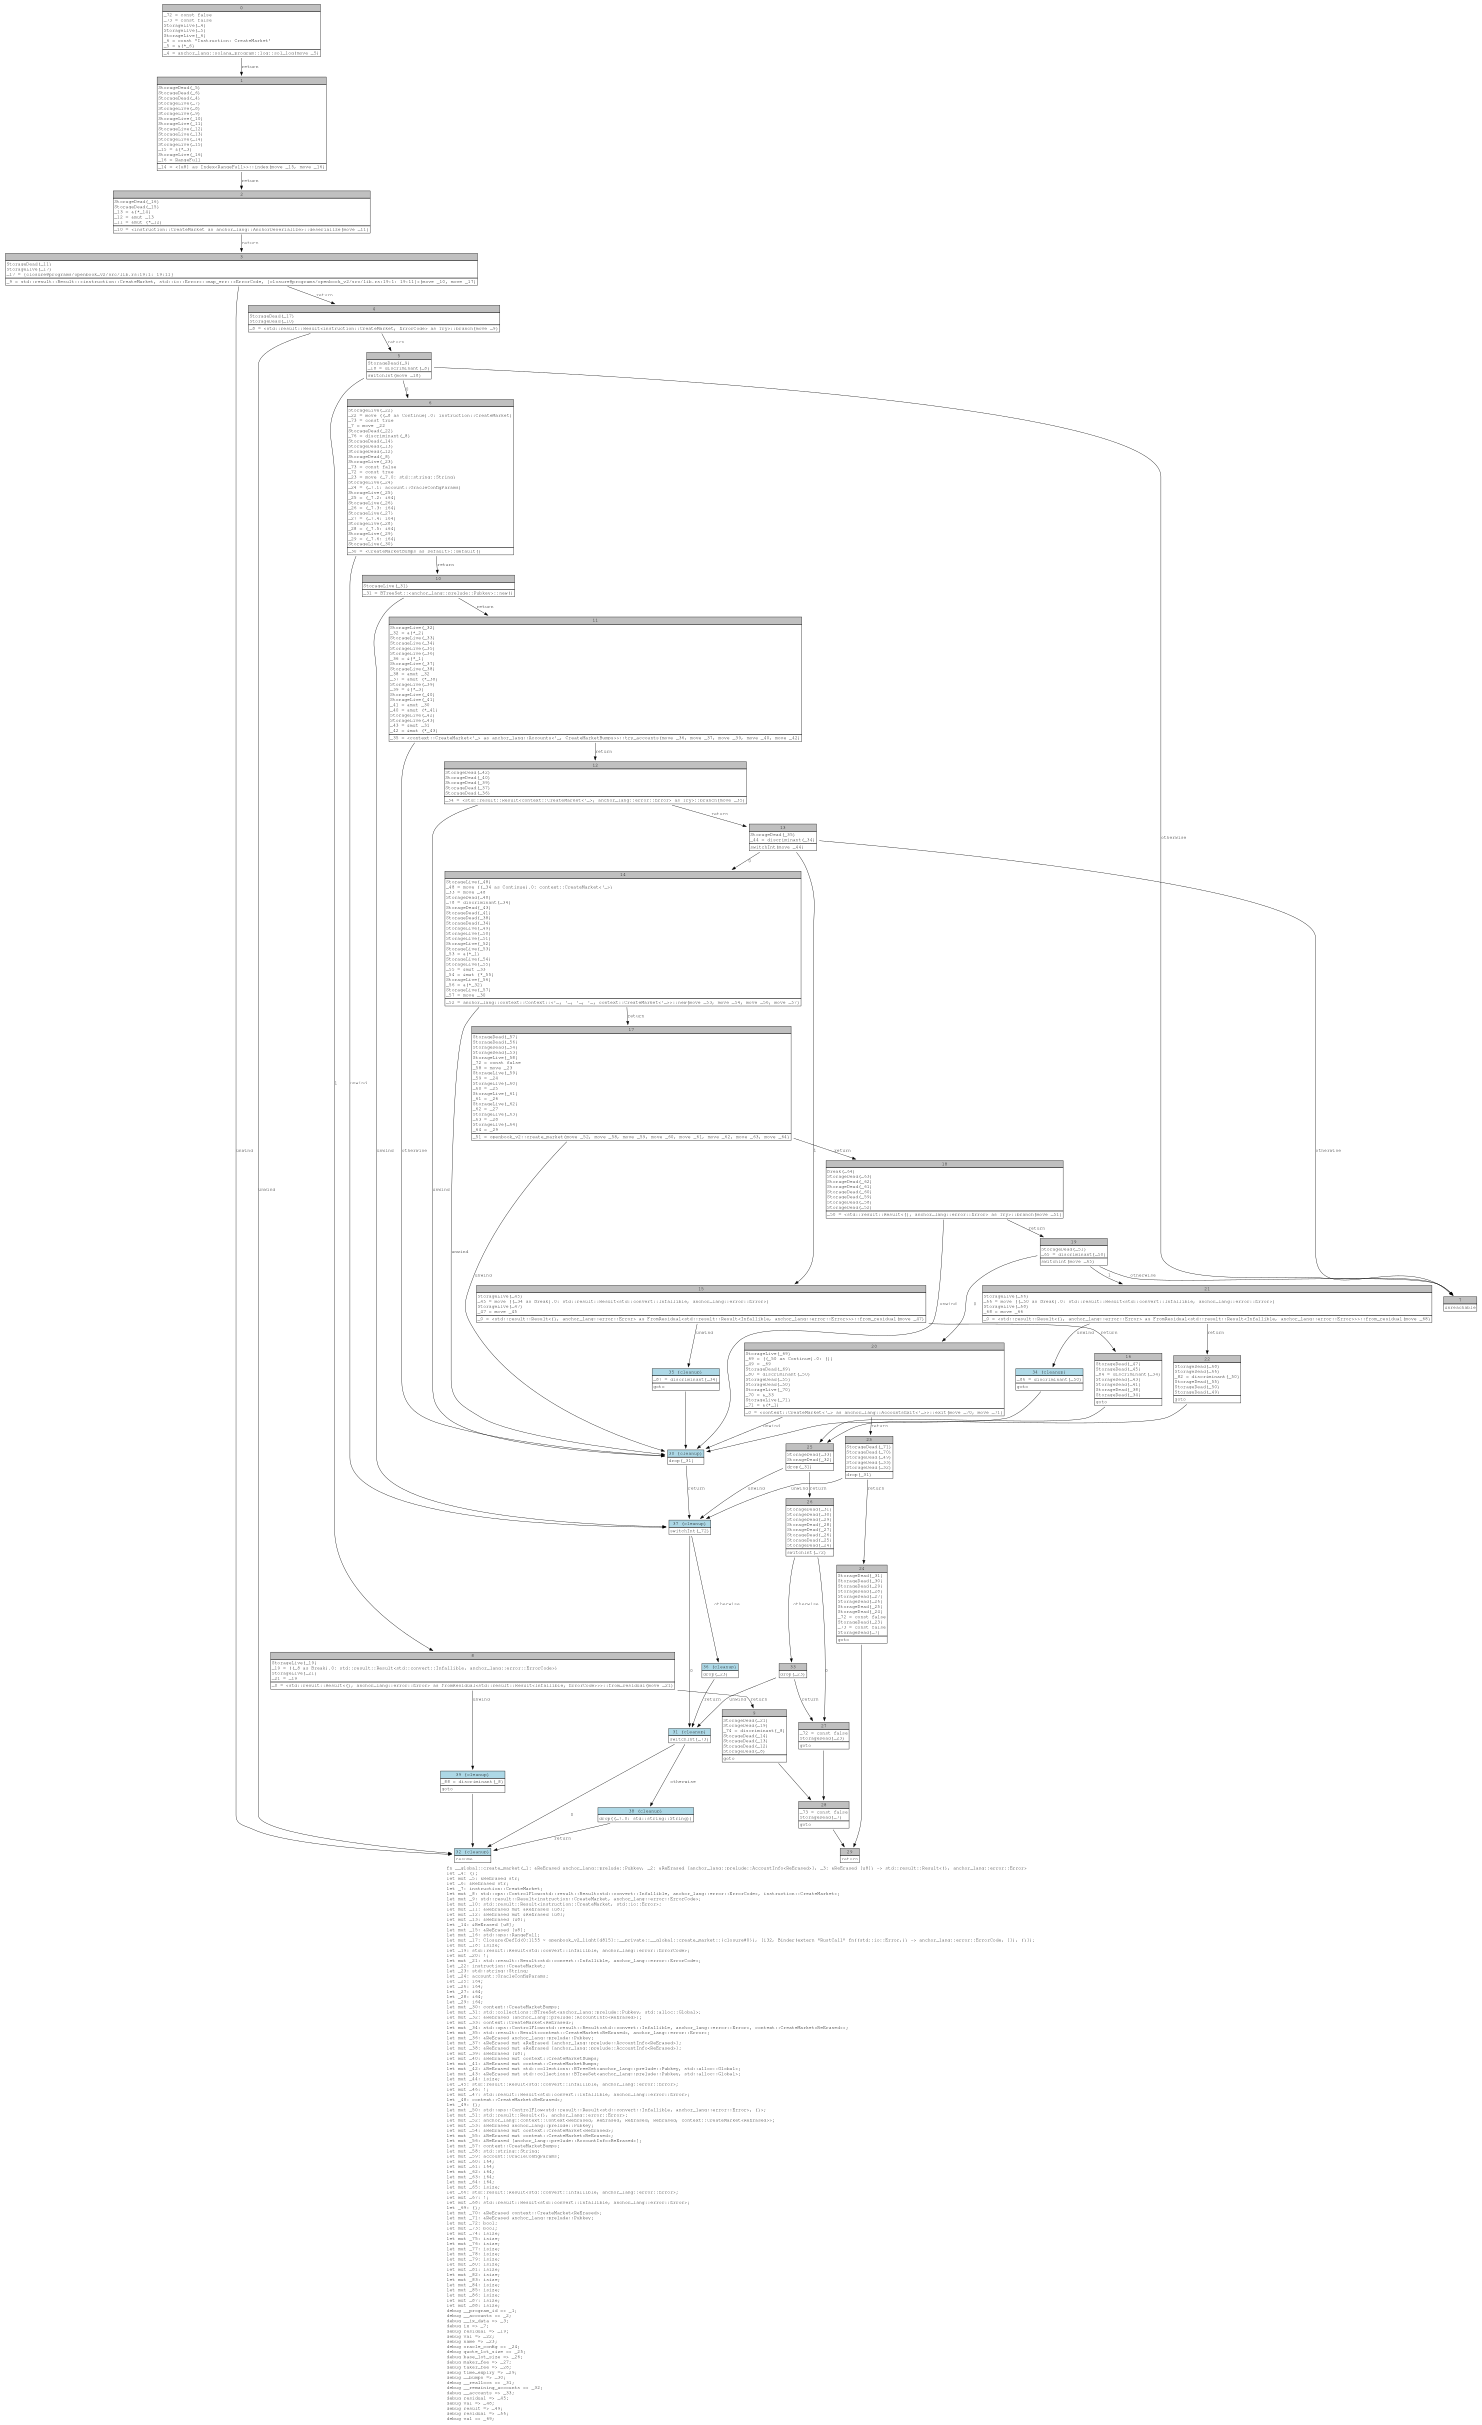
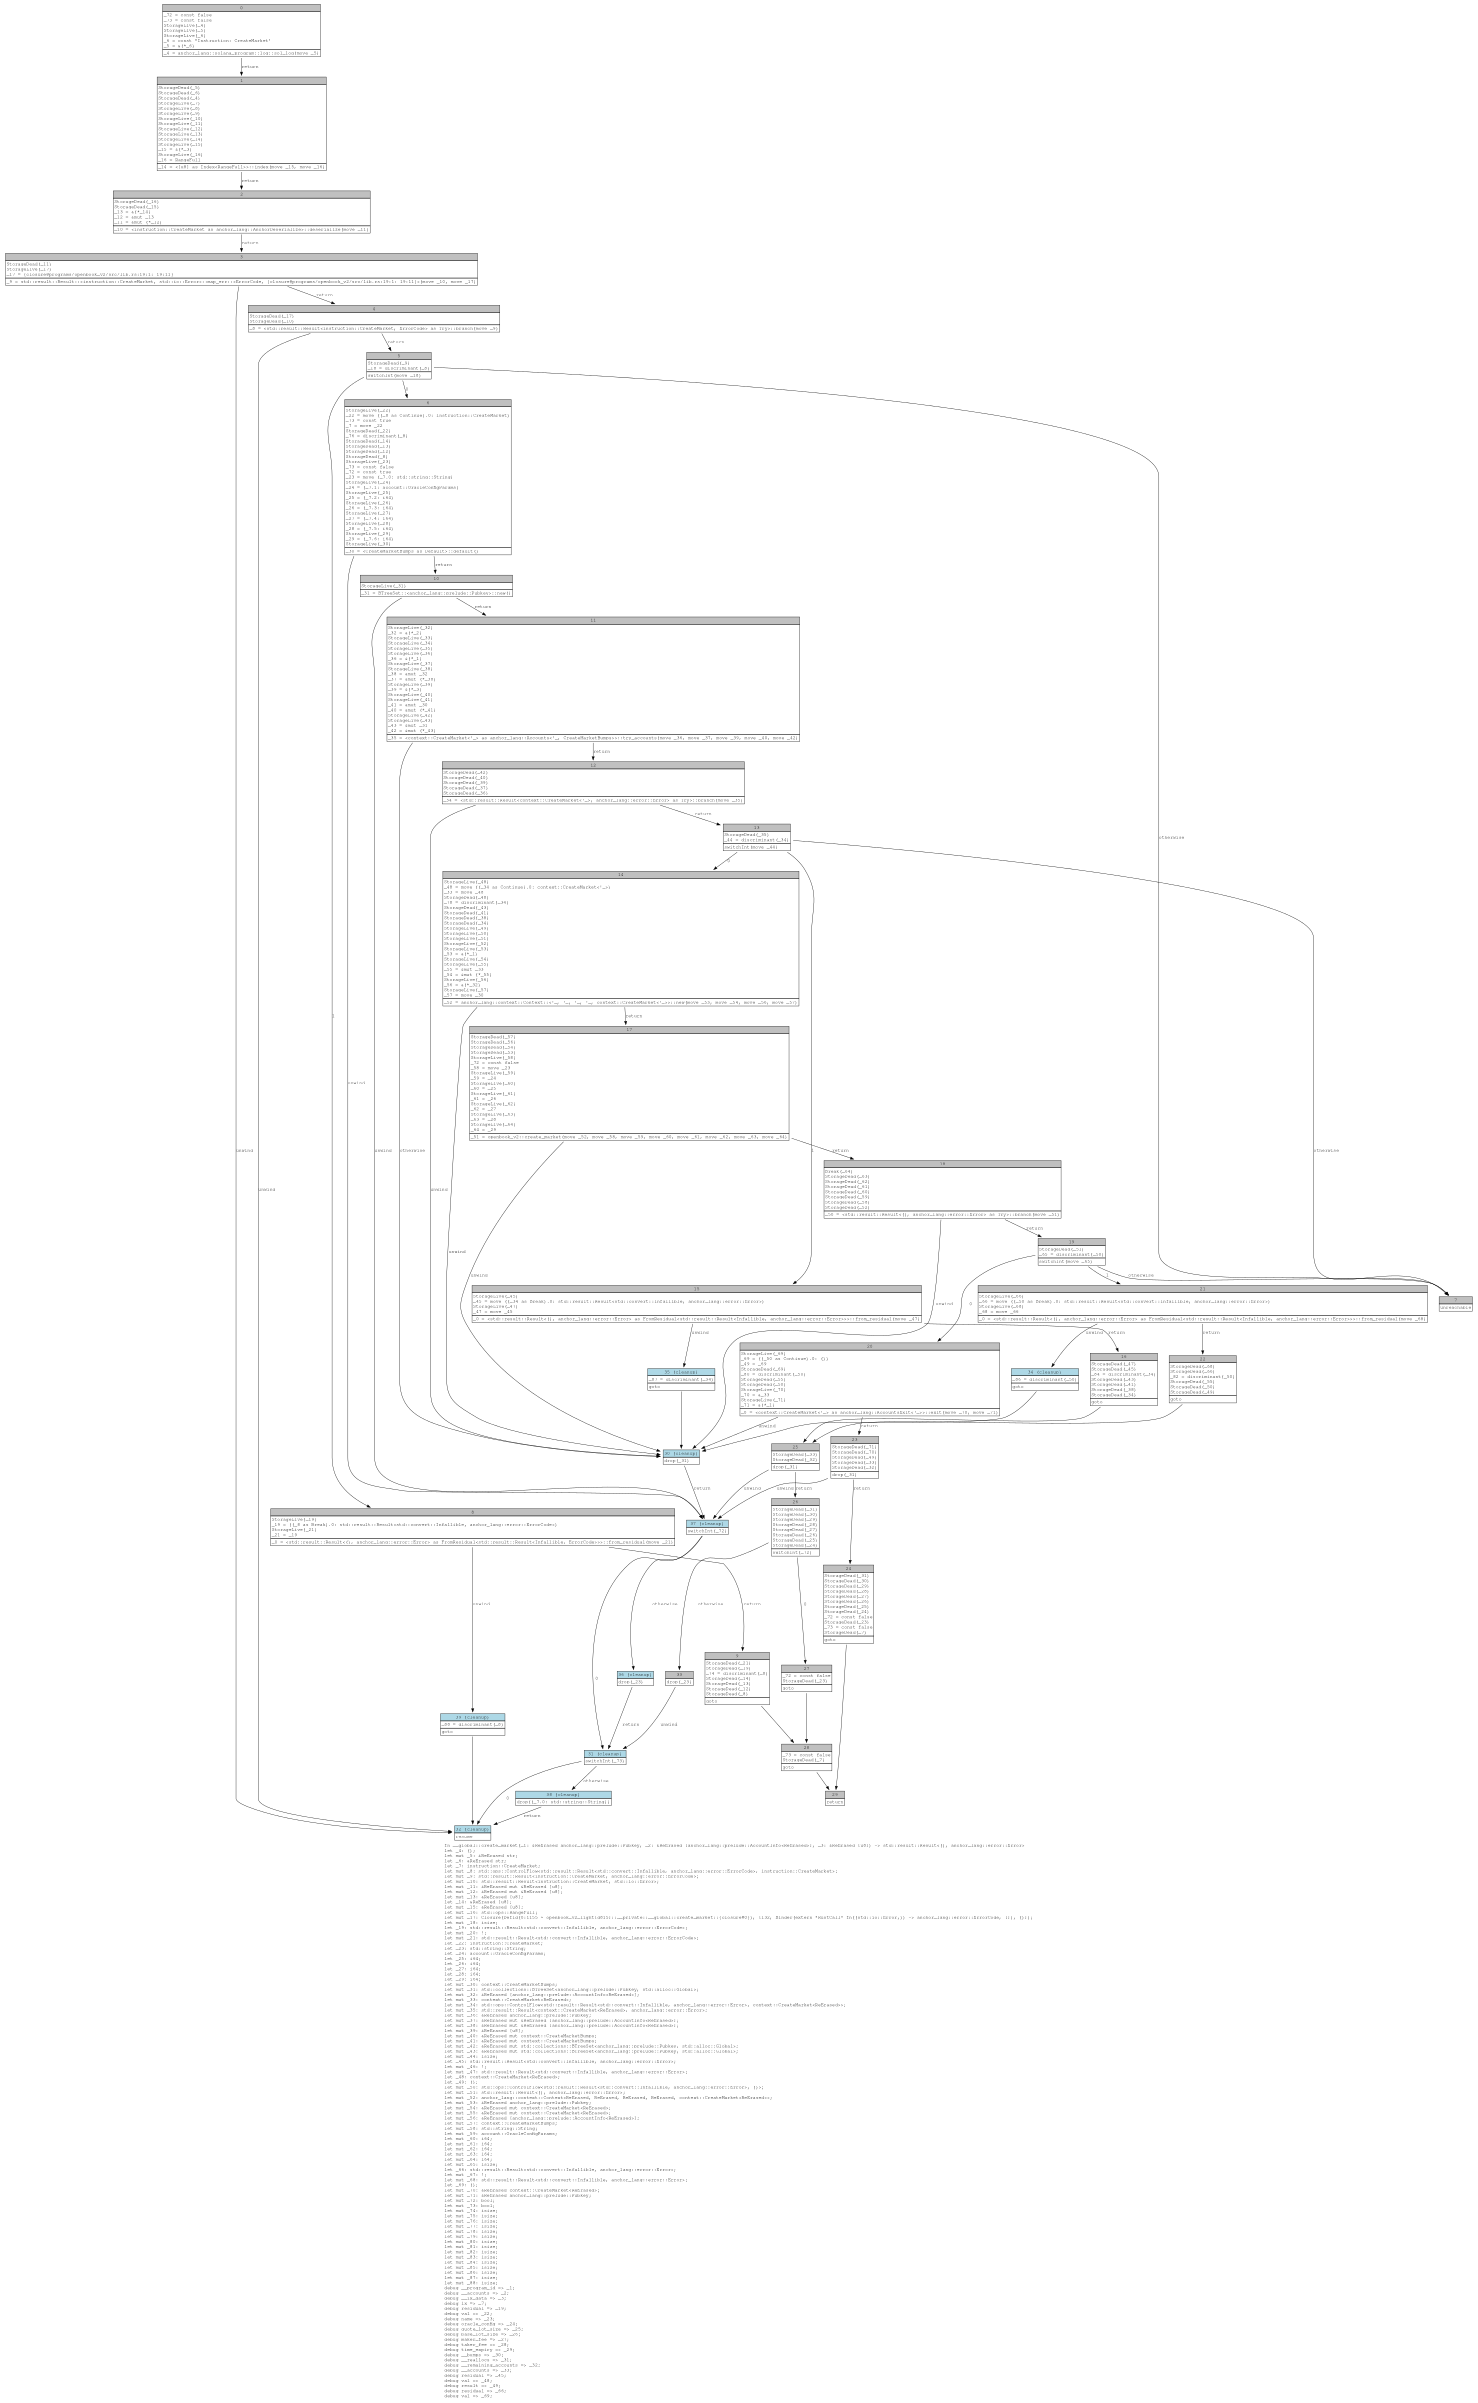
edge "33" -> "27": removed, label "return"
